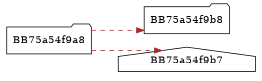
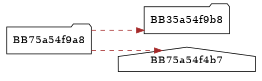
node "BB75a54f9b8": label "BB75a54f9b8" -> "BB35a54f9b8"
node "BB75a54f9b7": label "BB75a54f9b7" -> "BB75a54f4b7"
